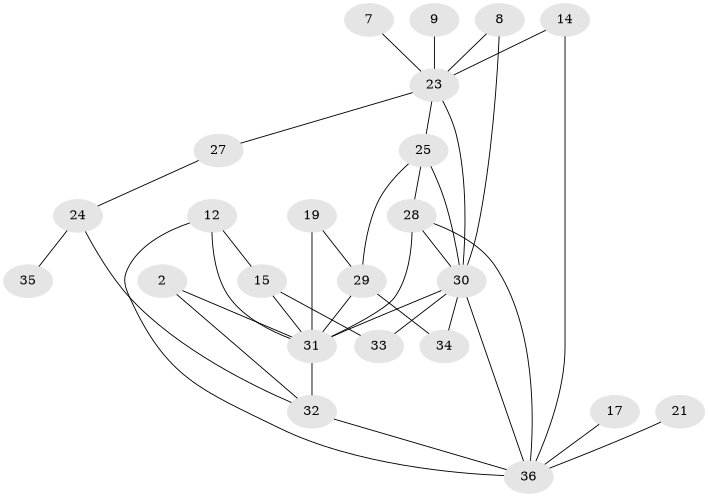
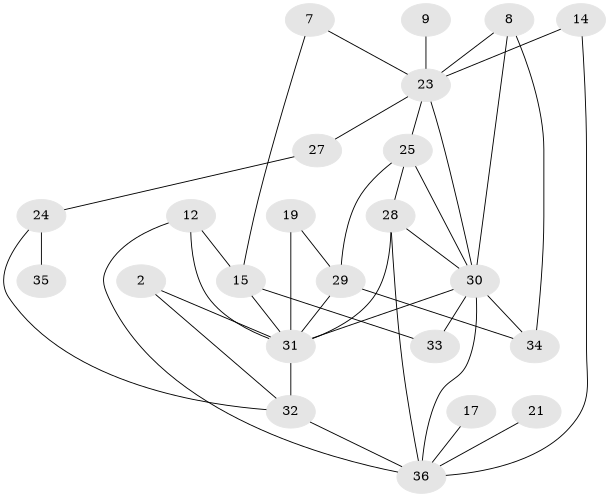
edge "7" -- "15": added
edge "8" -- "34": added
